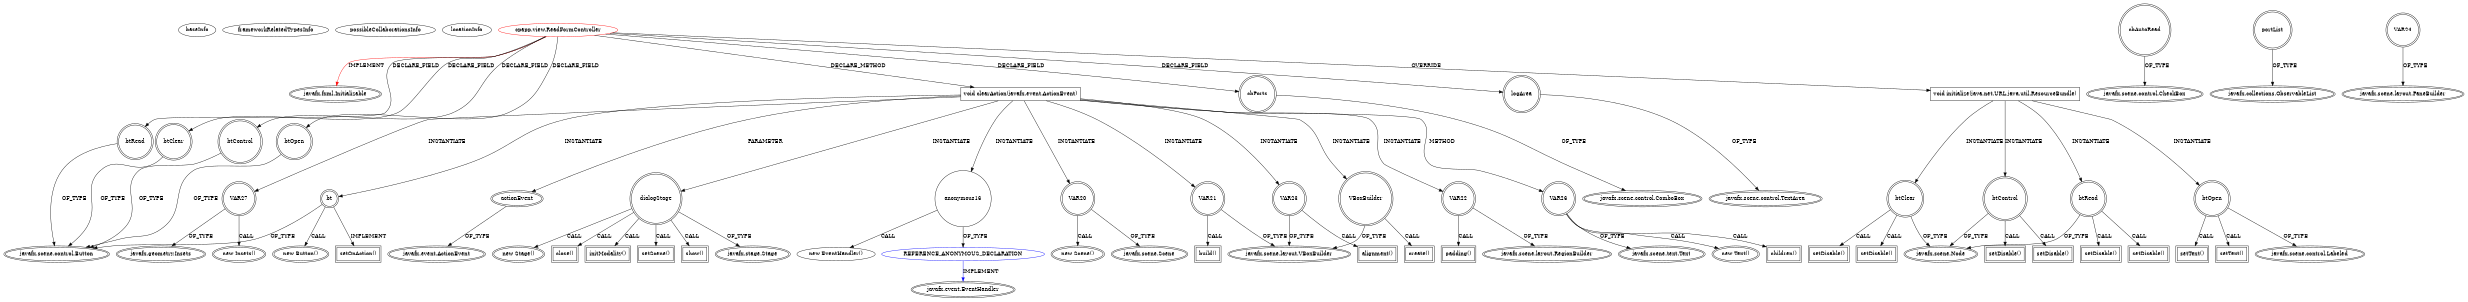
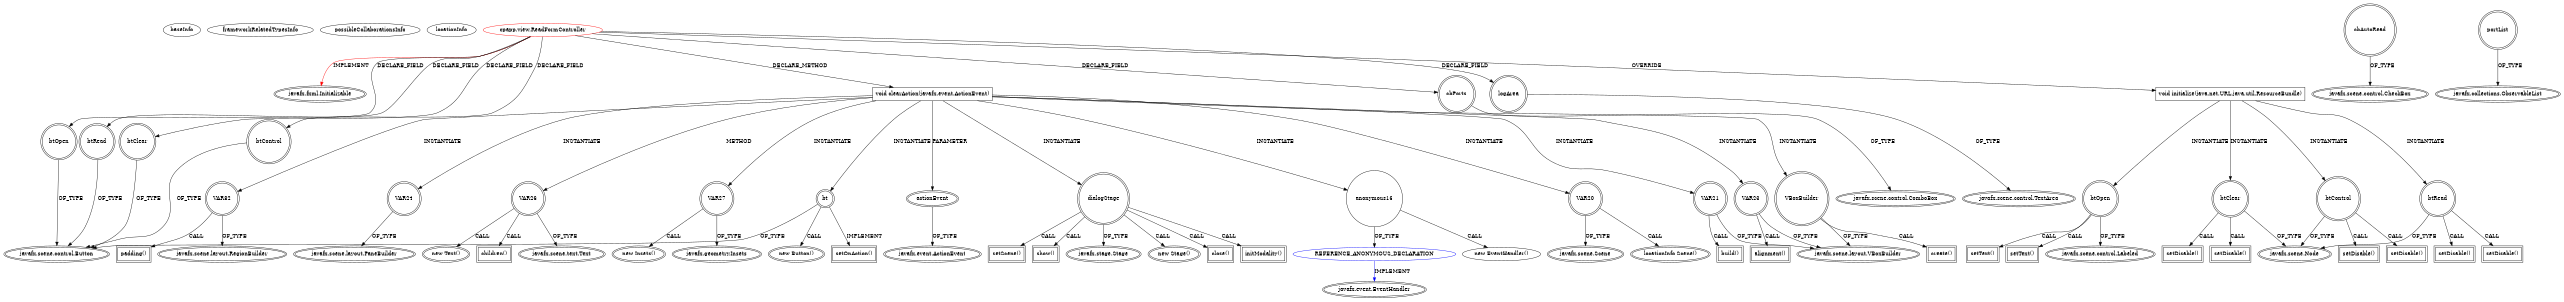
edge "void clearAction(javafx.event.ActionEvent)" -> "VAR24": added, label "INSTANTIATE"
node "VAR22": label "VAR22" -> "VAR82"
node "new Scene()": label "new Scene()" -> "locationInfo Scene()"
